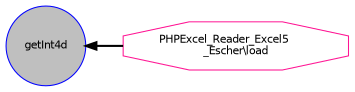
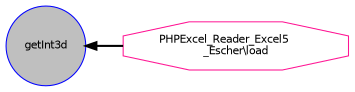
node "getInt4d": label "getInt4d" -> "getInt3d"
